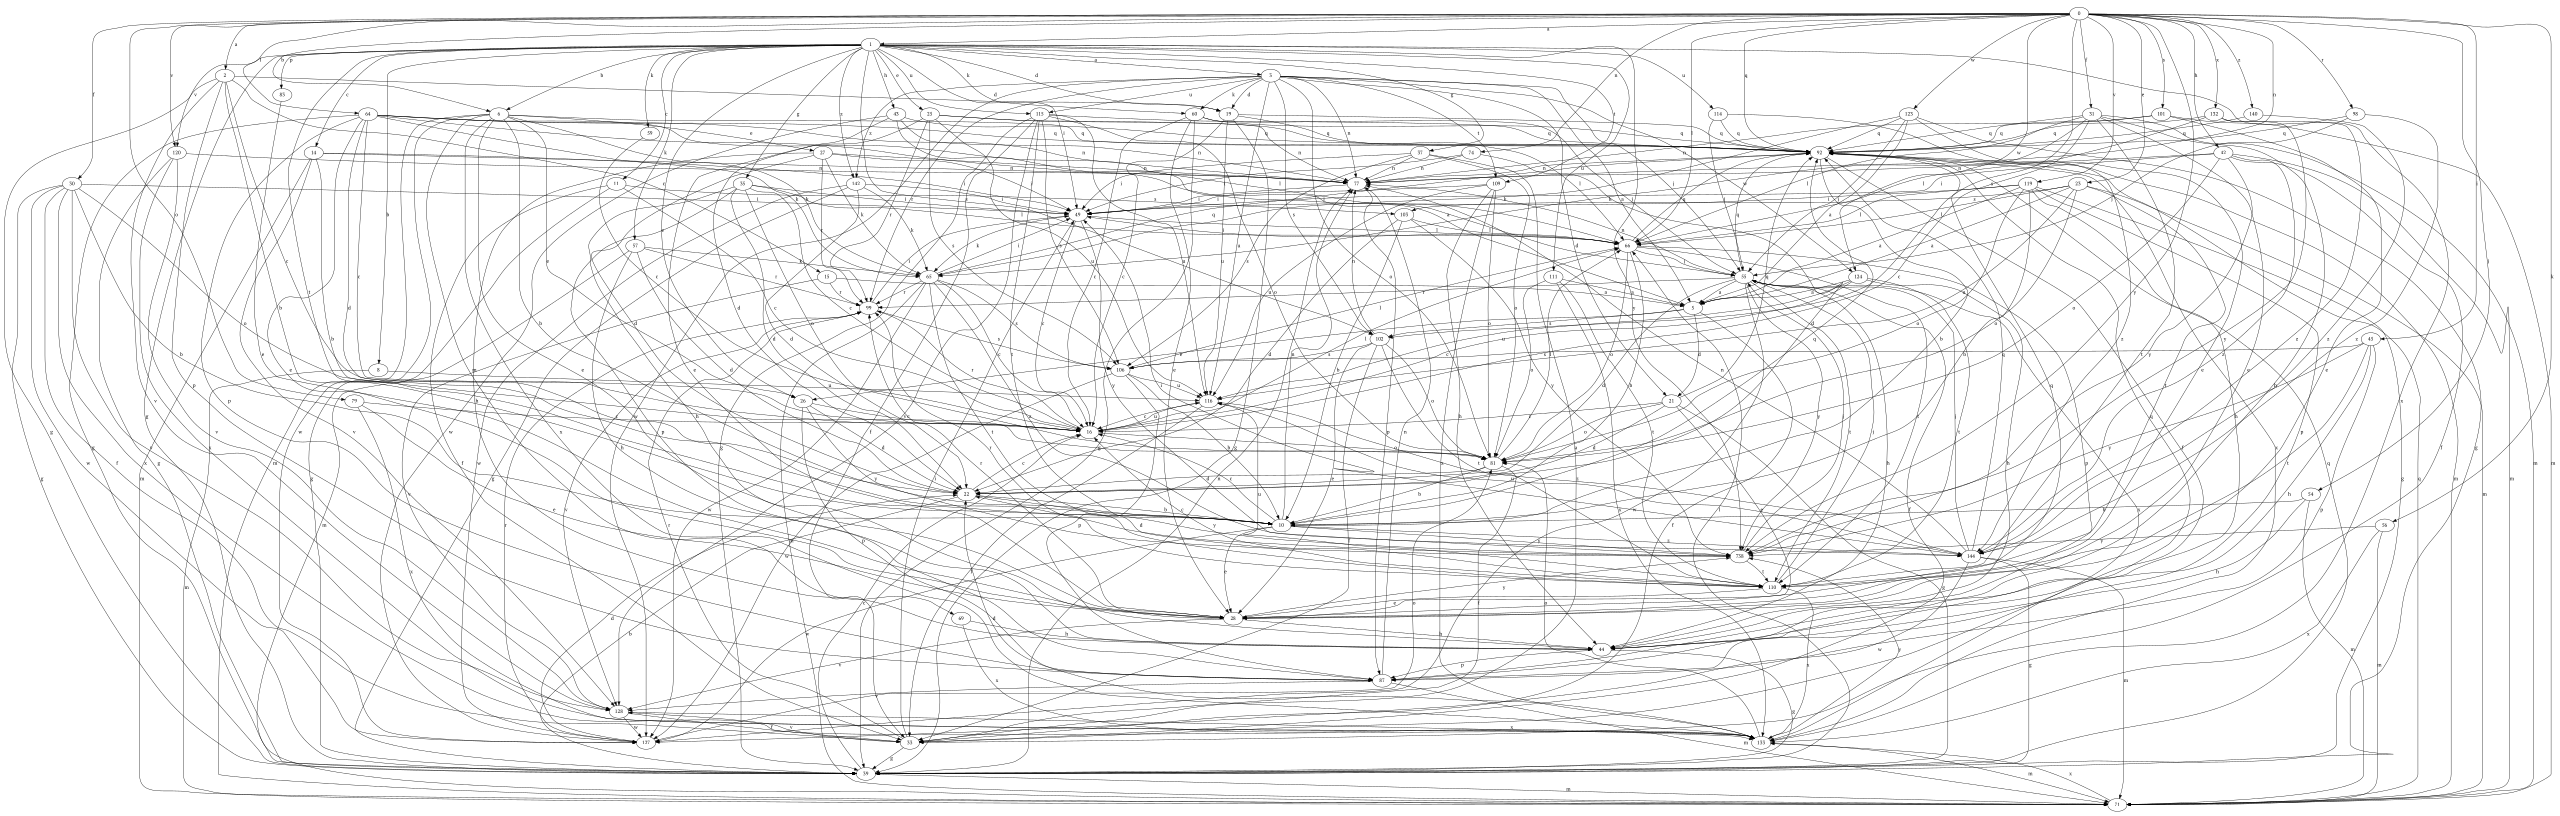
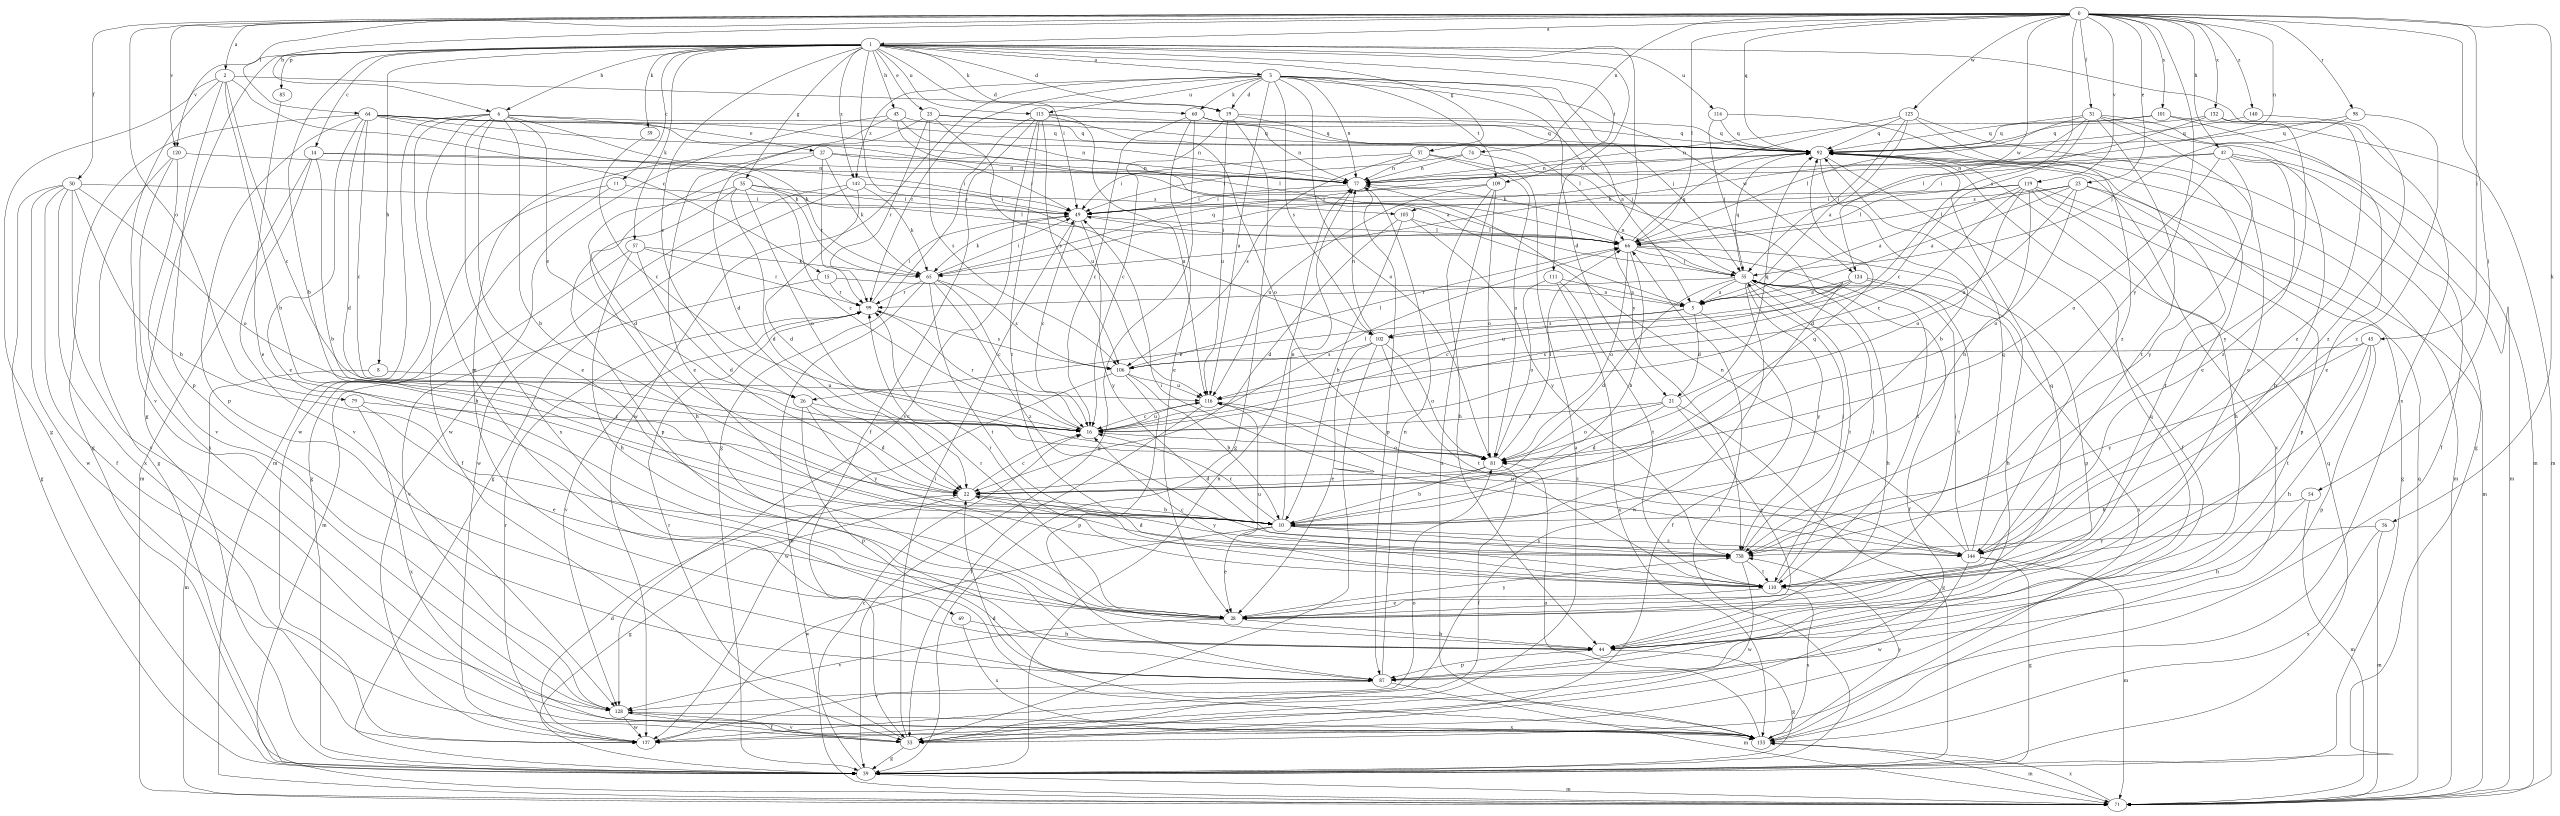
edge "1" -> "10": label "t" -> "b"
edge "11" -> "16": now "119" -> "16"
edge "65" -> "127": now "738" -> "127"
edge "22" -> "39": label "b" -> "g"
